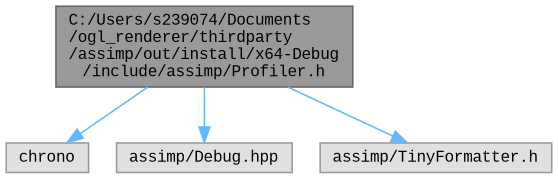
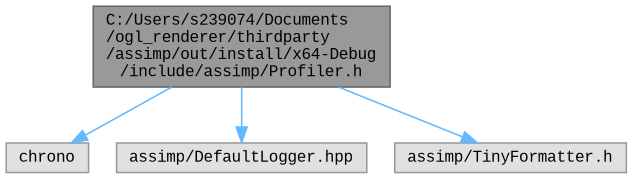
node "assimp/Debug.hpp": label "assimp/Debug.hpp" -> "assimp/DefaultLogger.hpp"
